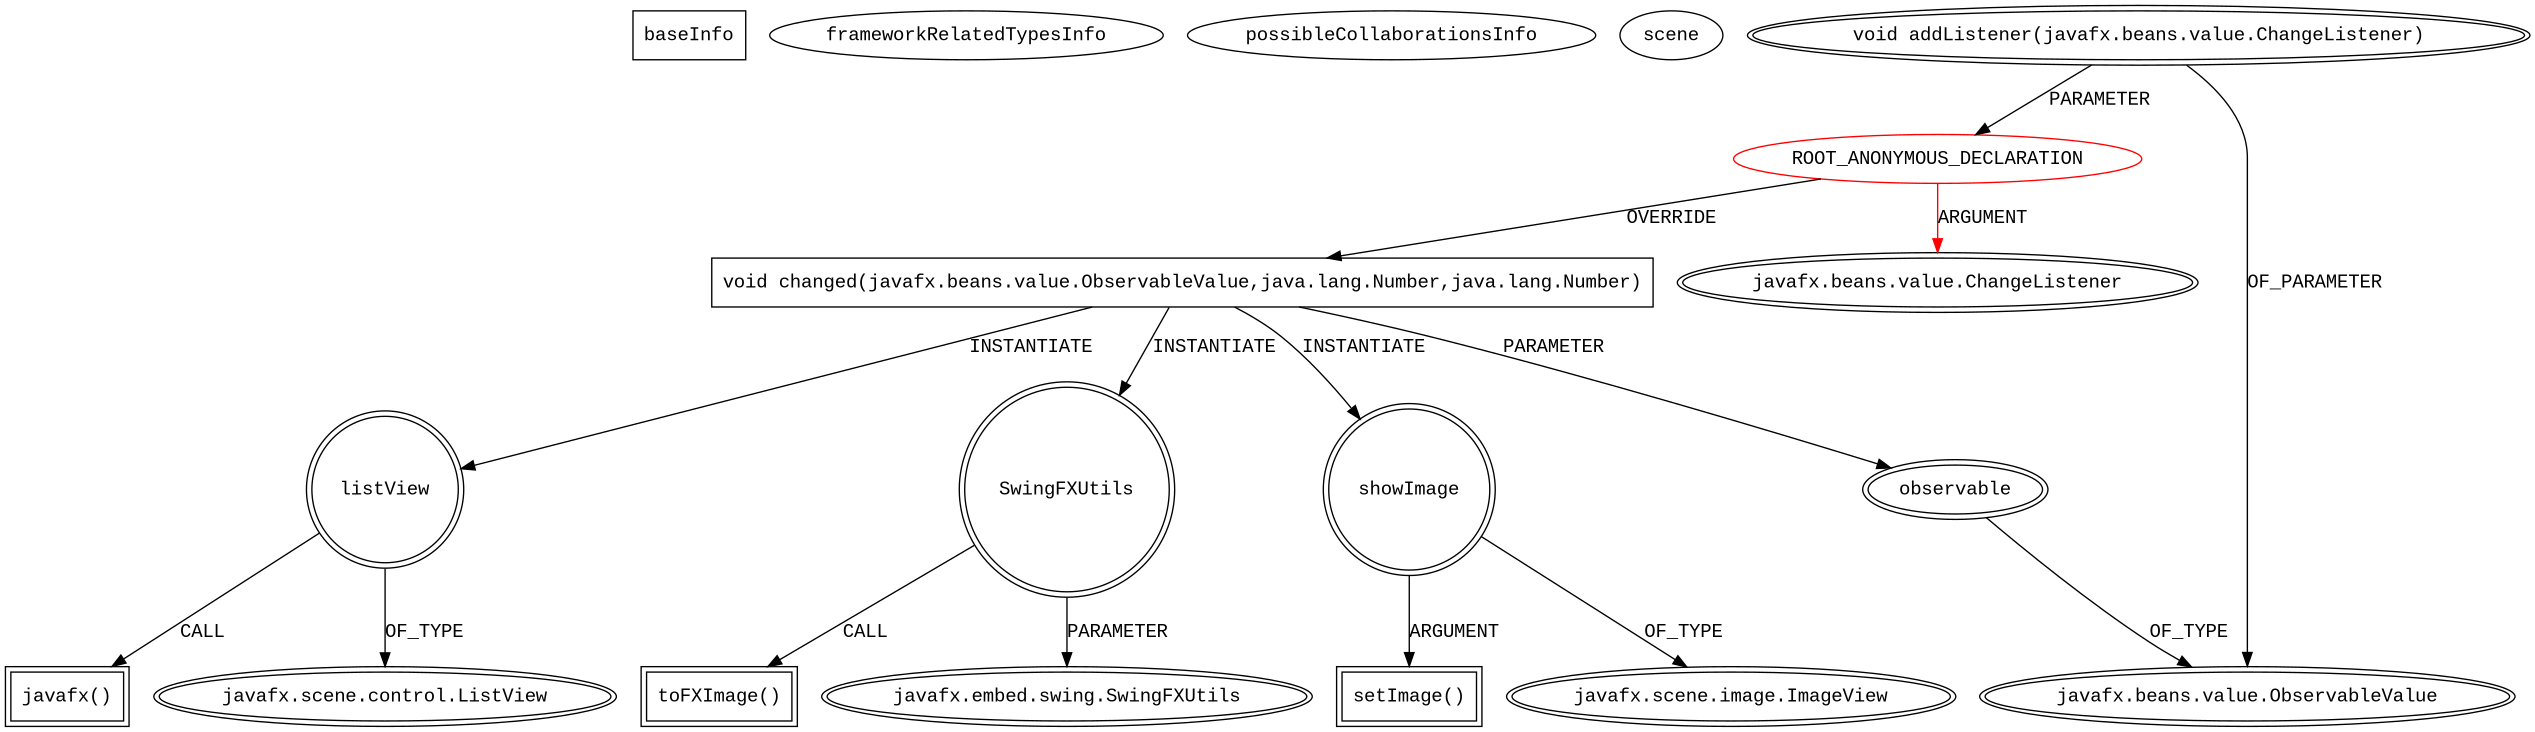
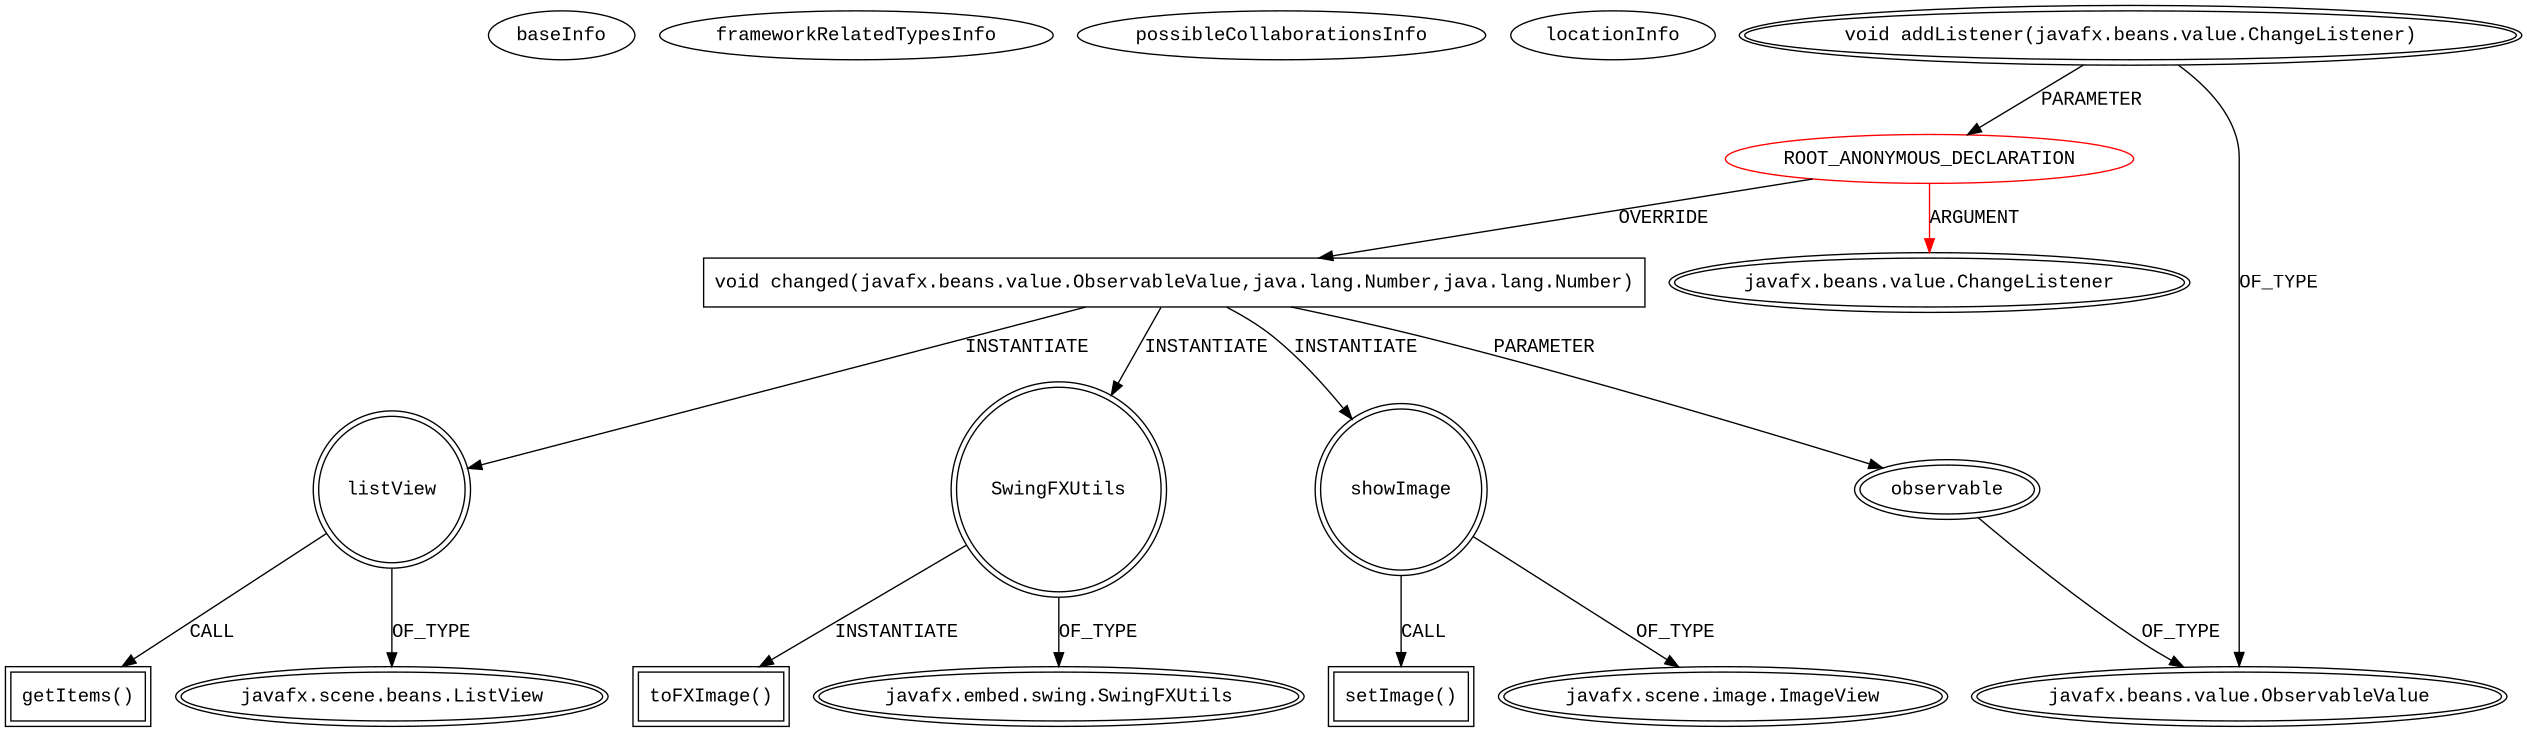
node "baseInfo": shape box -> ellipse
node "scene": label "scene" -> "locationInfo"
edge "void addListener(javafx.beans.value.ChangeListener)" -> "javafx.beans.value.ObservableValue": label "OF_PARAMETER" -> "OF_TYPE"
edge "SwingFXUtils" -> "toFXImage()": label "CALL" -> "INSTANTIATE"
edge "SwingFXUtils" -> "javafx.embed.swing.SwingFXUtils": label "PARAMETER" -> "OF_TYPE"
edge "showImage" -> "setImage()": label "ARGUMENT" -> "CALL"
node "javafx()": label "javafx()" -> "getItems()"
node "javafx.scene.control.ListView": label "javafx.scene.control.ListView" -> "javafx.scene.beans.ListView"
